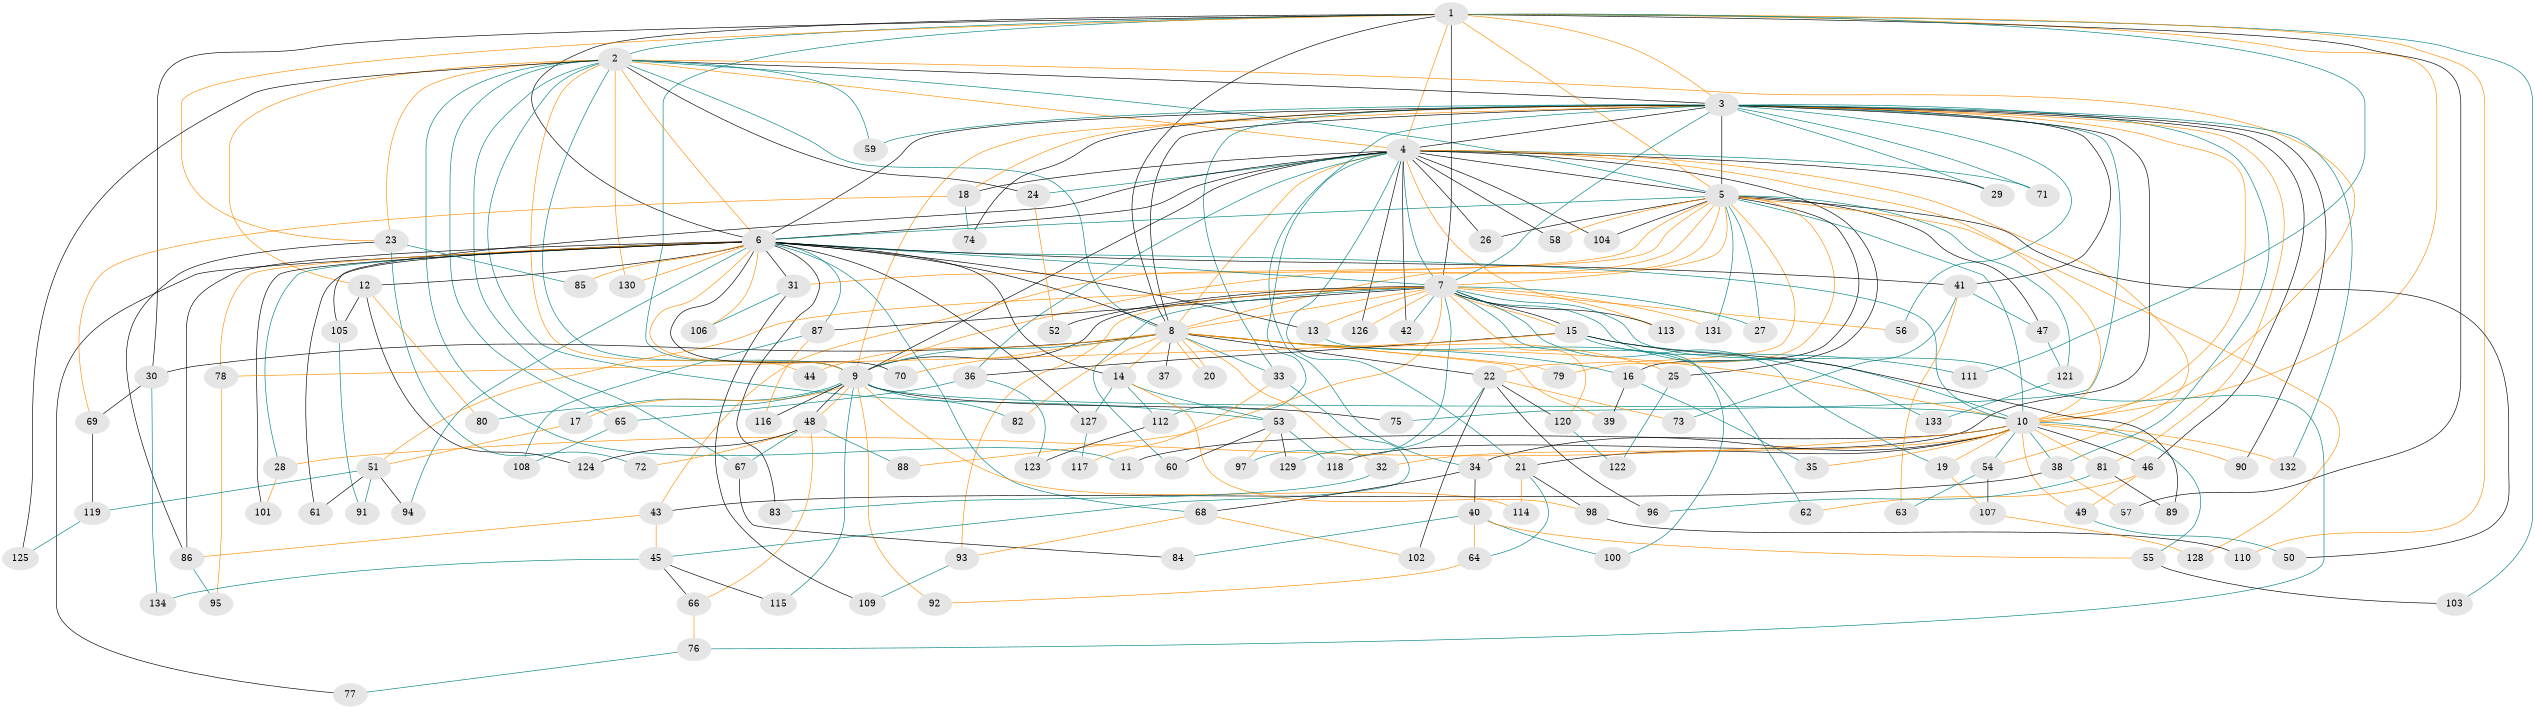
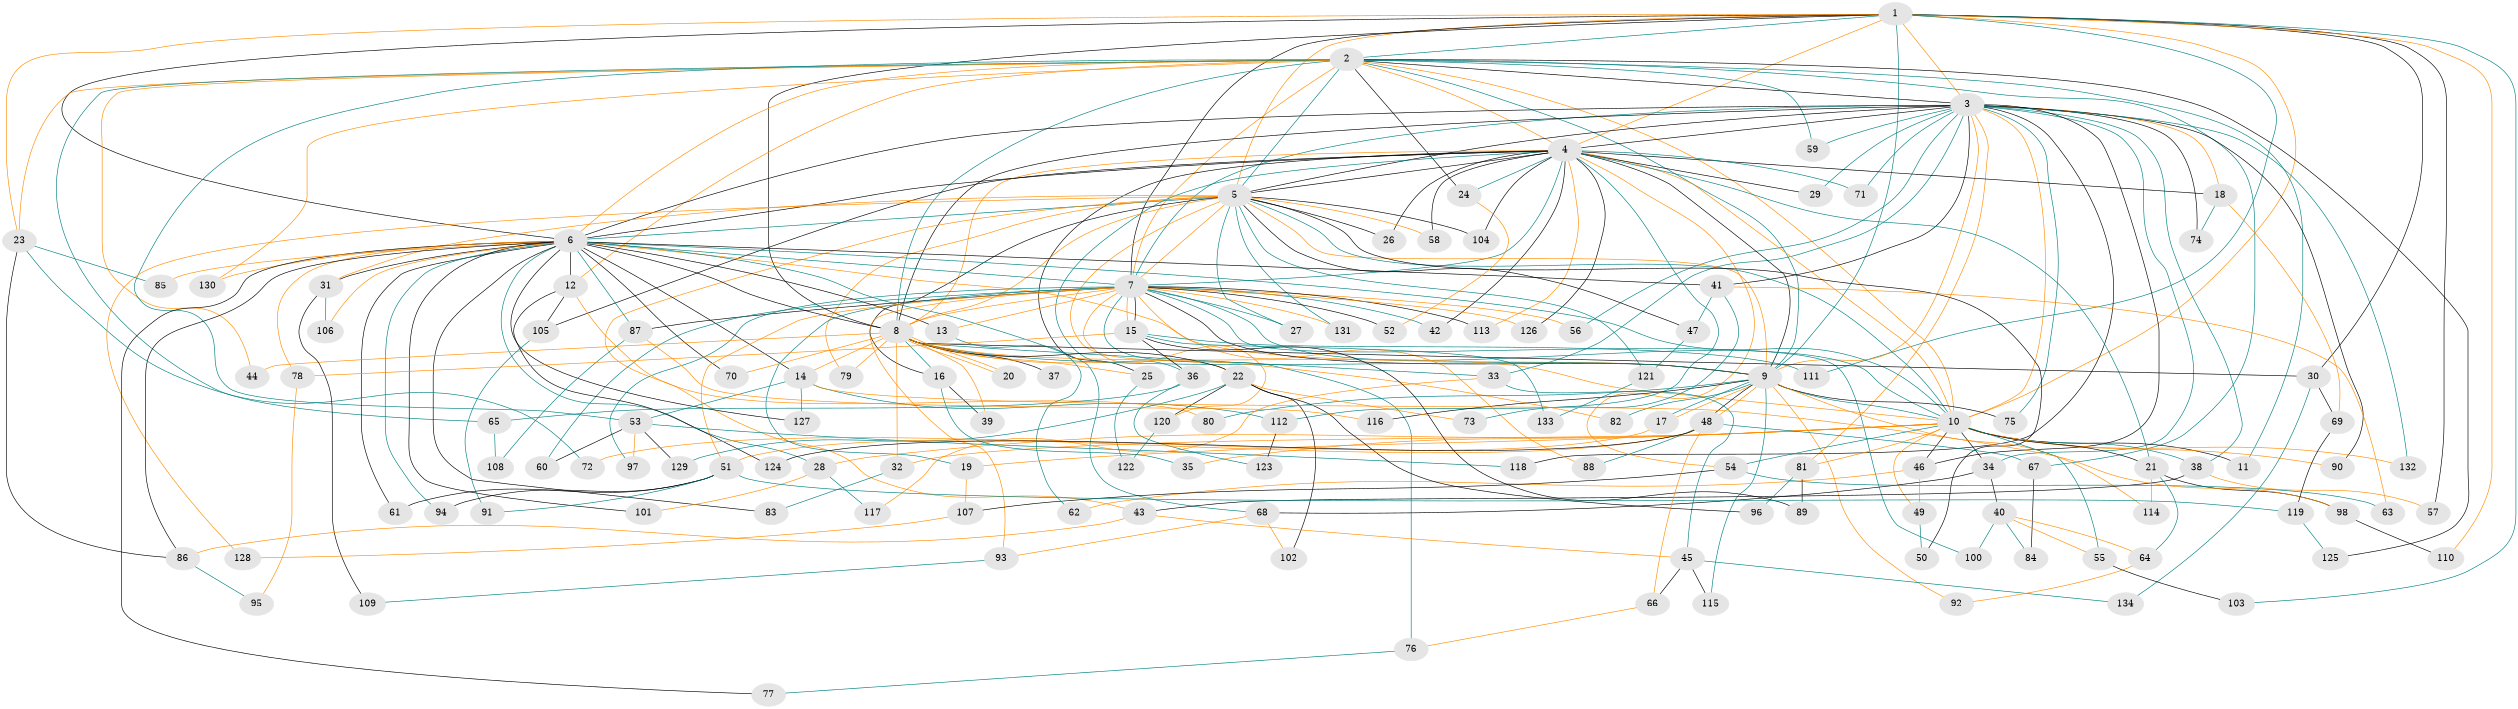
edge "2" -- "7": added
edge "127" -- "117": now "28" -- "117"
